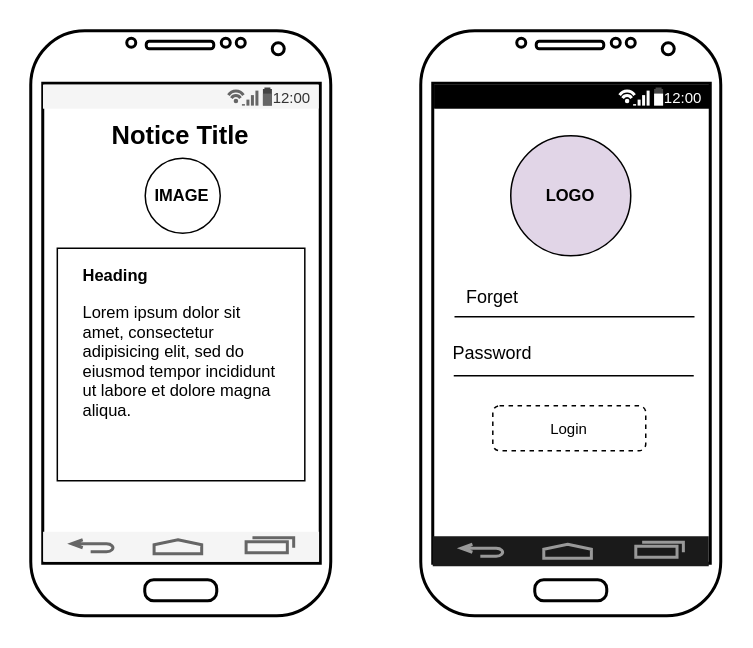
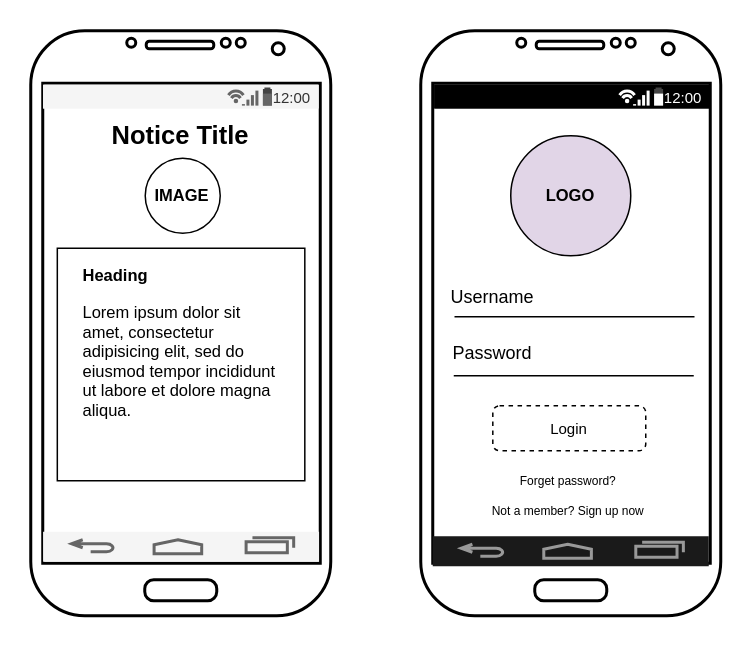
node "Forget": label "Forget" -> "Username"
node "Forget password?": added
node "Not a member? Sign up now": added
